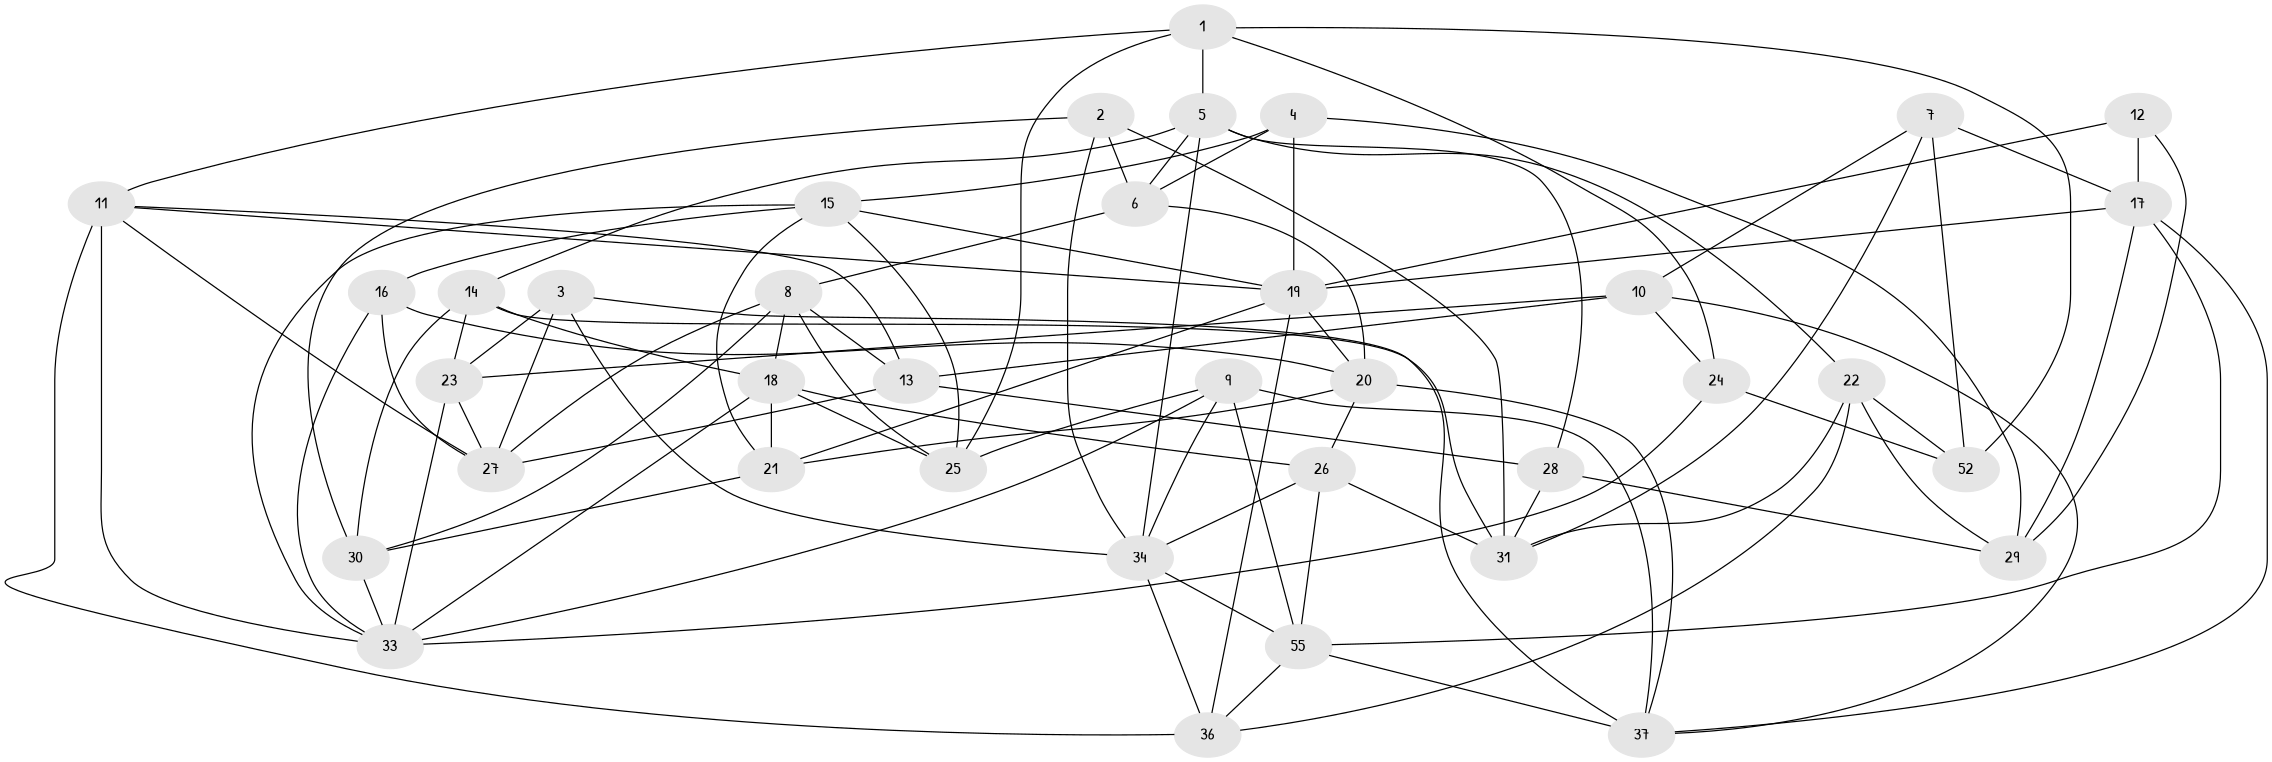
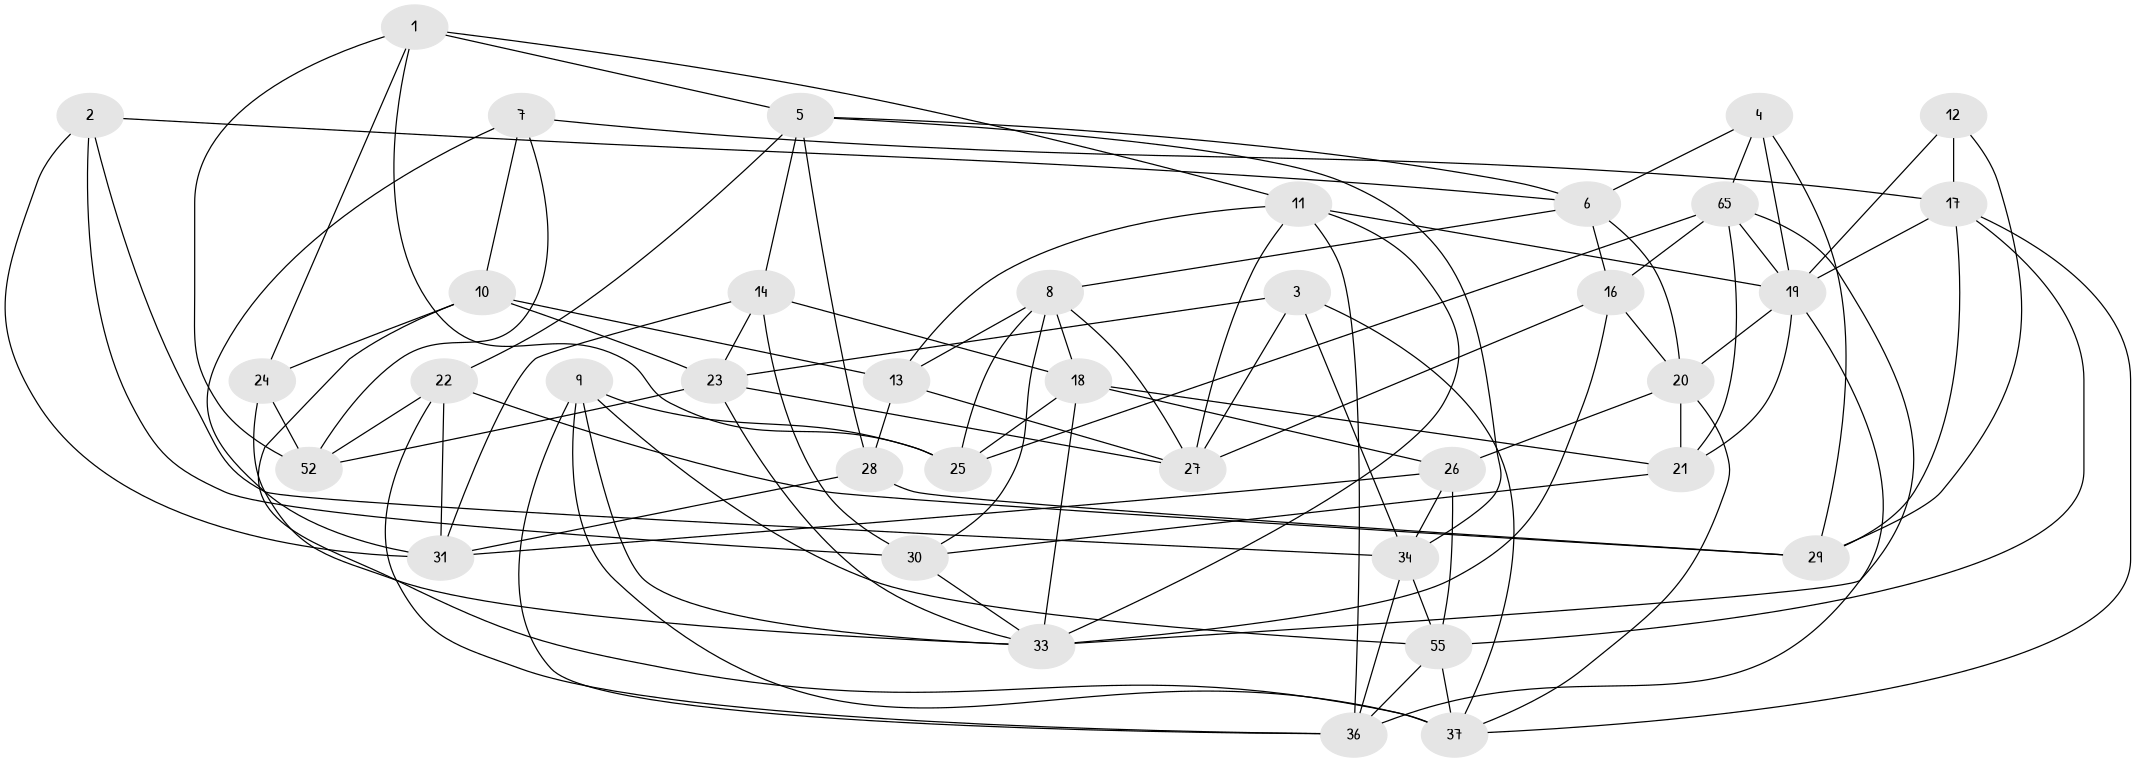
node "15": label "15" -> "65"
edge "6" -- "16": added
edge "23" -- "52": added
edge "9" -- "34": now "9" -- "36"
